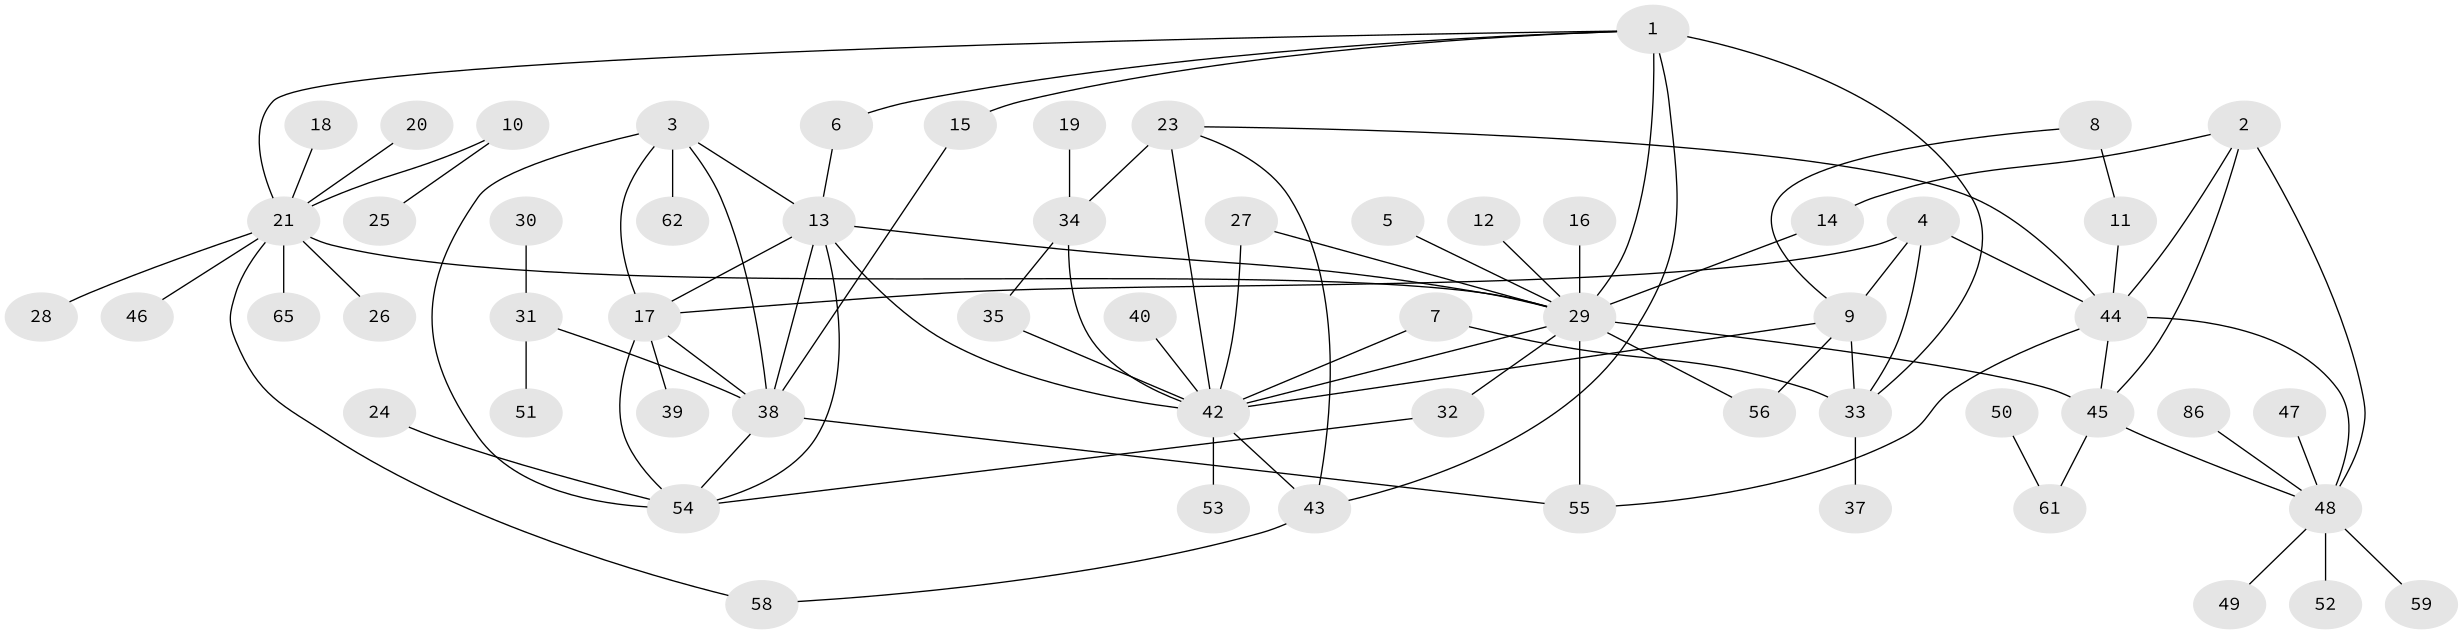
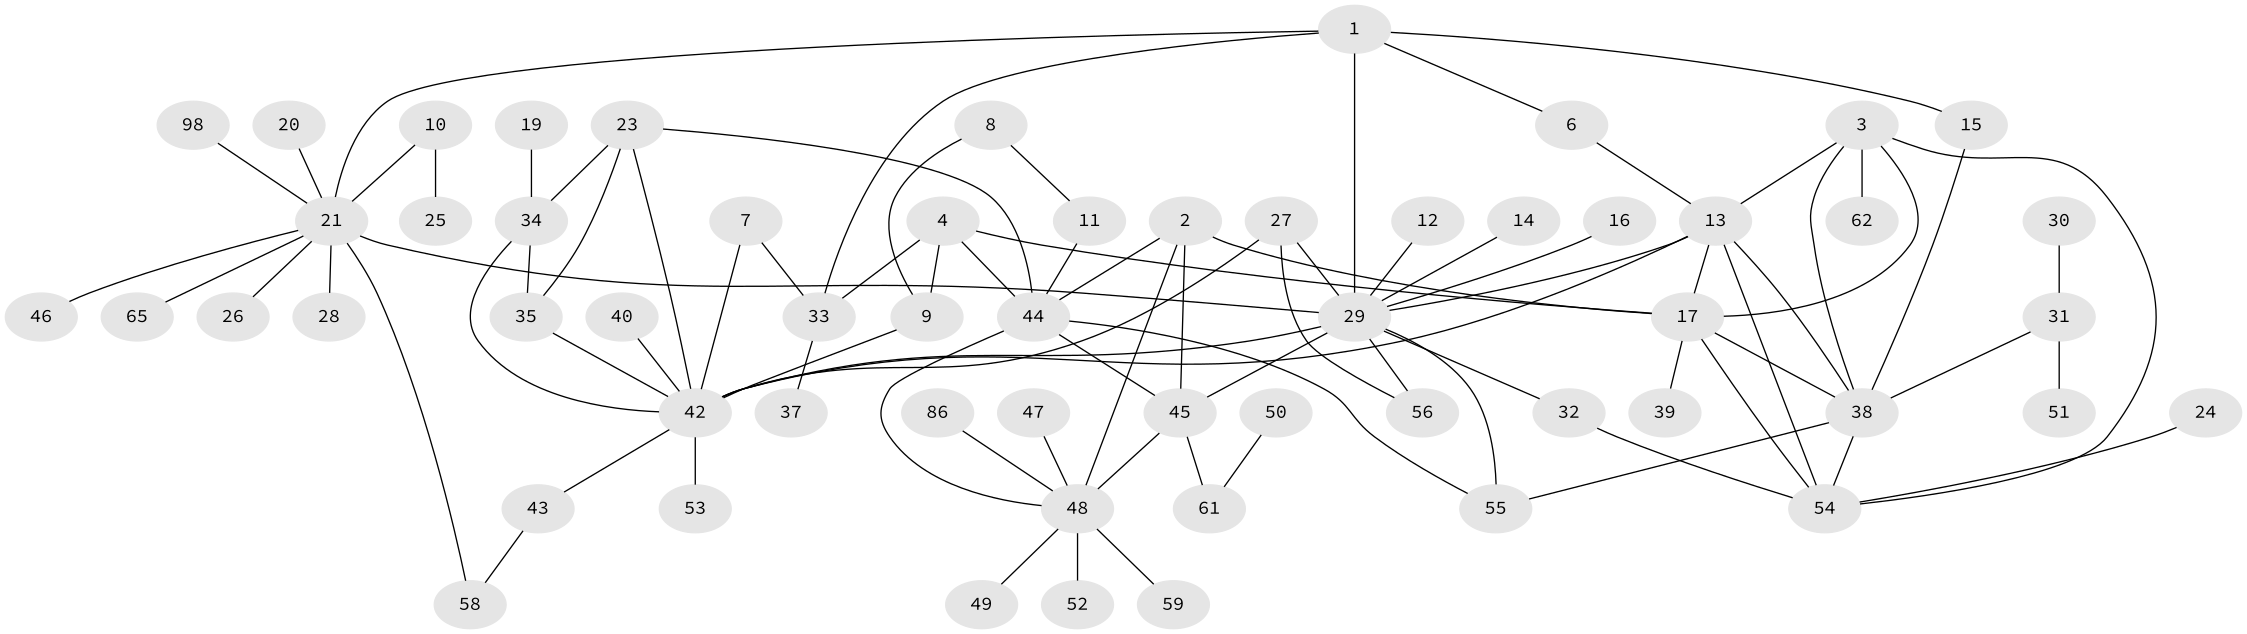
node "18": label "18" -> "98"
edge "2" -- "14": now "2" -- "17"
node "5": removed
edge "23" -- "43": now "23" -- "35"
edge "1" -- "43": removed
edge "9" -- "56": now "27" -- "56"
edge "9" -- "33": removed
